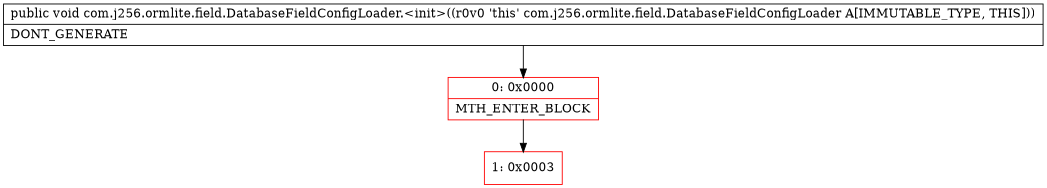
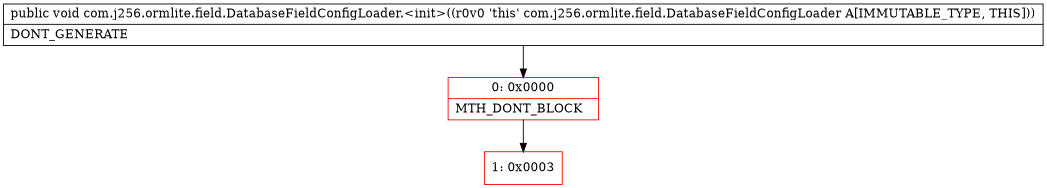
node "0: 0x0000": text "MTH_ENTER_BLOCK" -> "MTH_DONT_BLOCK"
